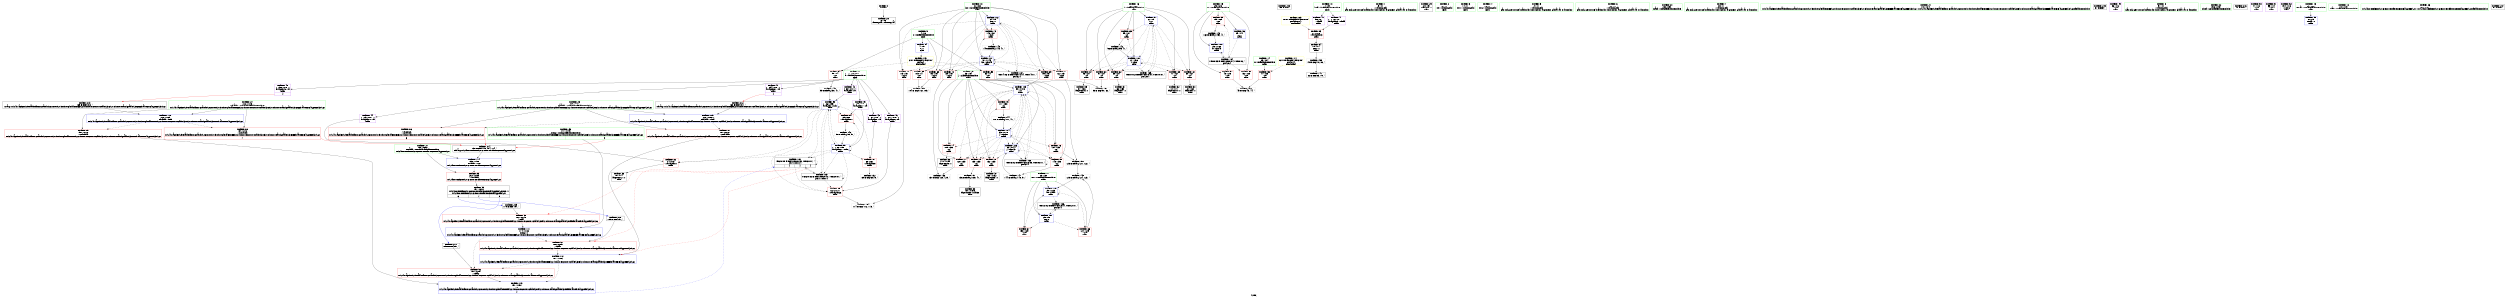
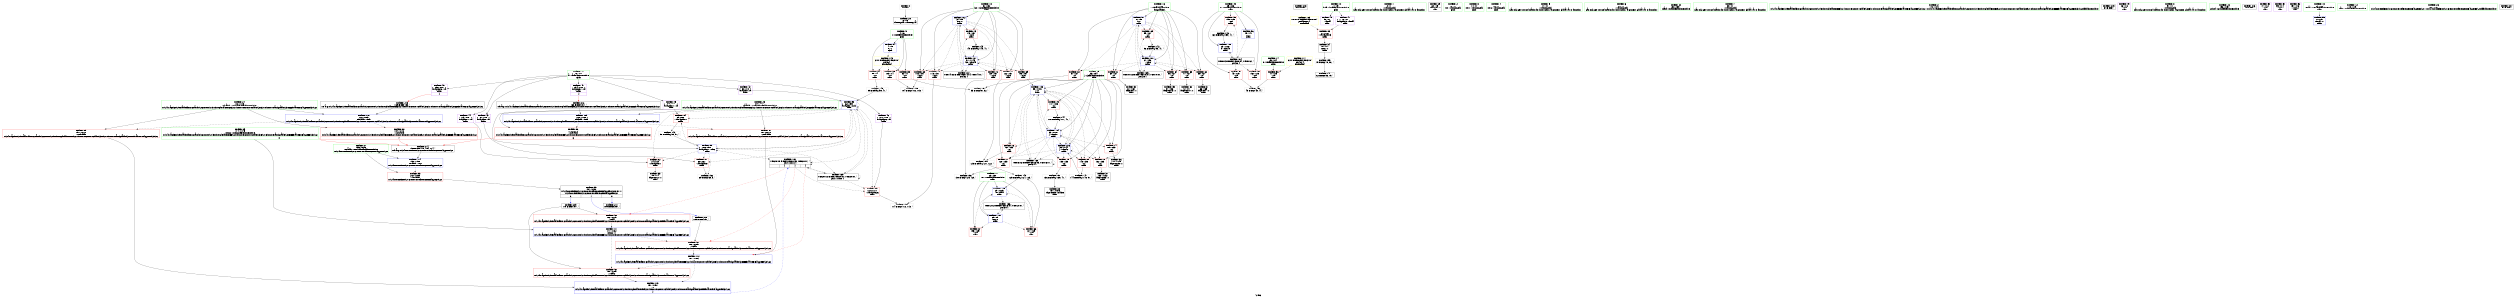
node "NodeID: 16": text "main" -> "assignableIS"
edge "NodeID: 142" -> "NodeID: 64": now "NodeID: 97" -> "NodeID: 64"
edge "NodeID: 99" -> "NodeID: 85": now "NodeID: 99" -> "NodeID: 152"
edge "NodeID: 211" -> "NodeID: 92": now "NodeID: 209" -> "NodeID: 92"
